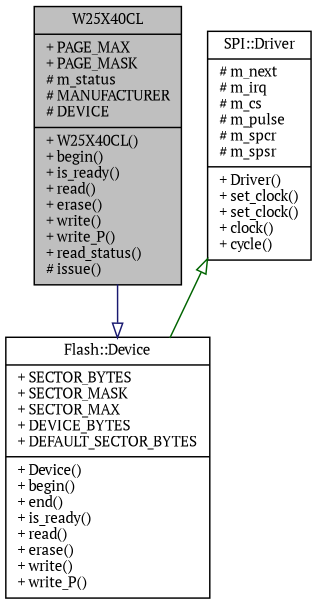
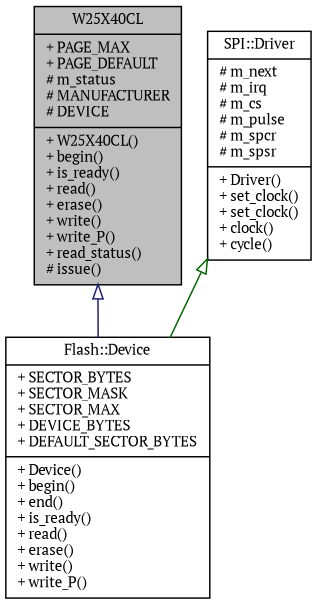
node "W25X40CL": text "+ PAGE_MASK" -> "+ PAGE_DEFAULT"
edge "W25X40CL" -> "Flash::Device": reversed
